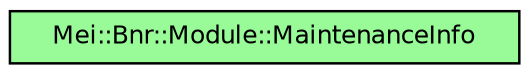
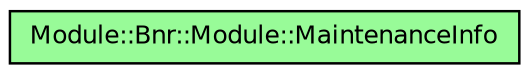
node "Mei::Bnr::Module::MaintenanceInfo": label "Mei::Bnr::Module::MaintenanceInfo" -> "Module::Bnr::Module::MaintenanceInfo"
